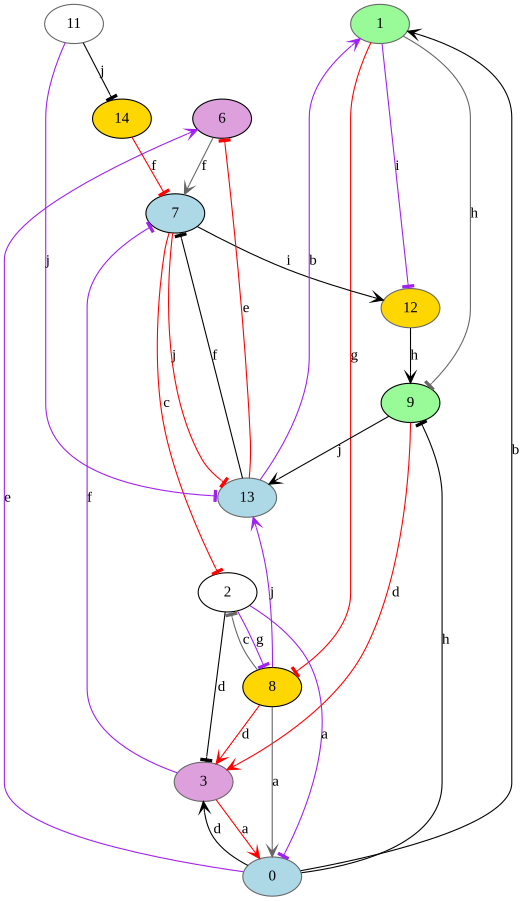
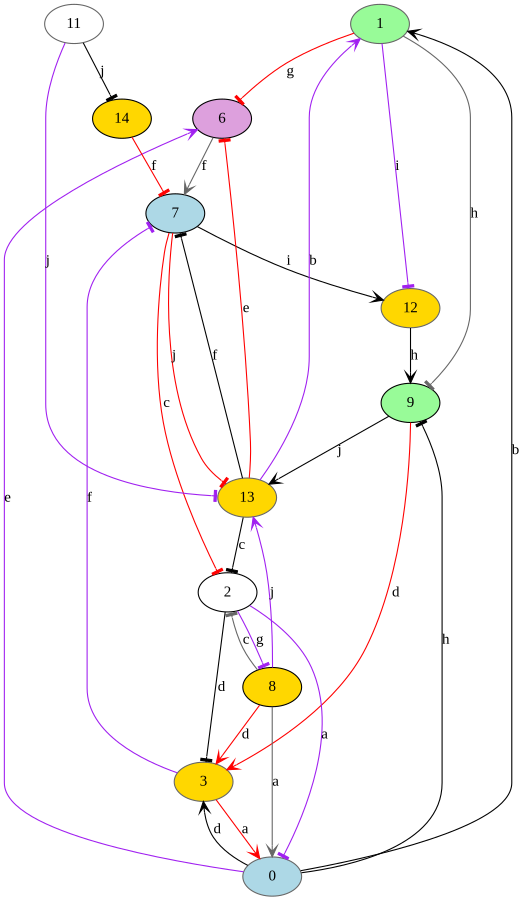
edge "1" -> "8": now "1" -> "6"
node "13": fillcolor lightblue -> gold
edge "13" -> "2": added, label "c"
node "3": fillcolor plum -> gold
